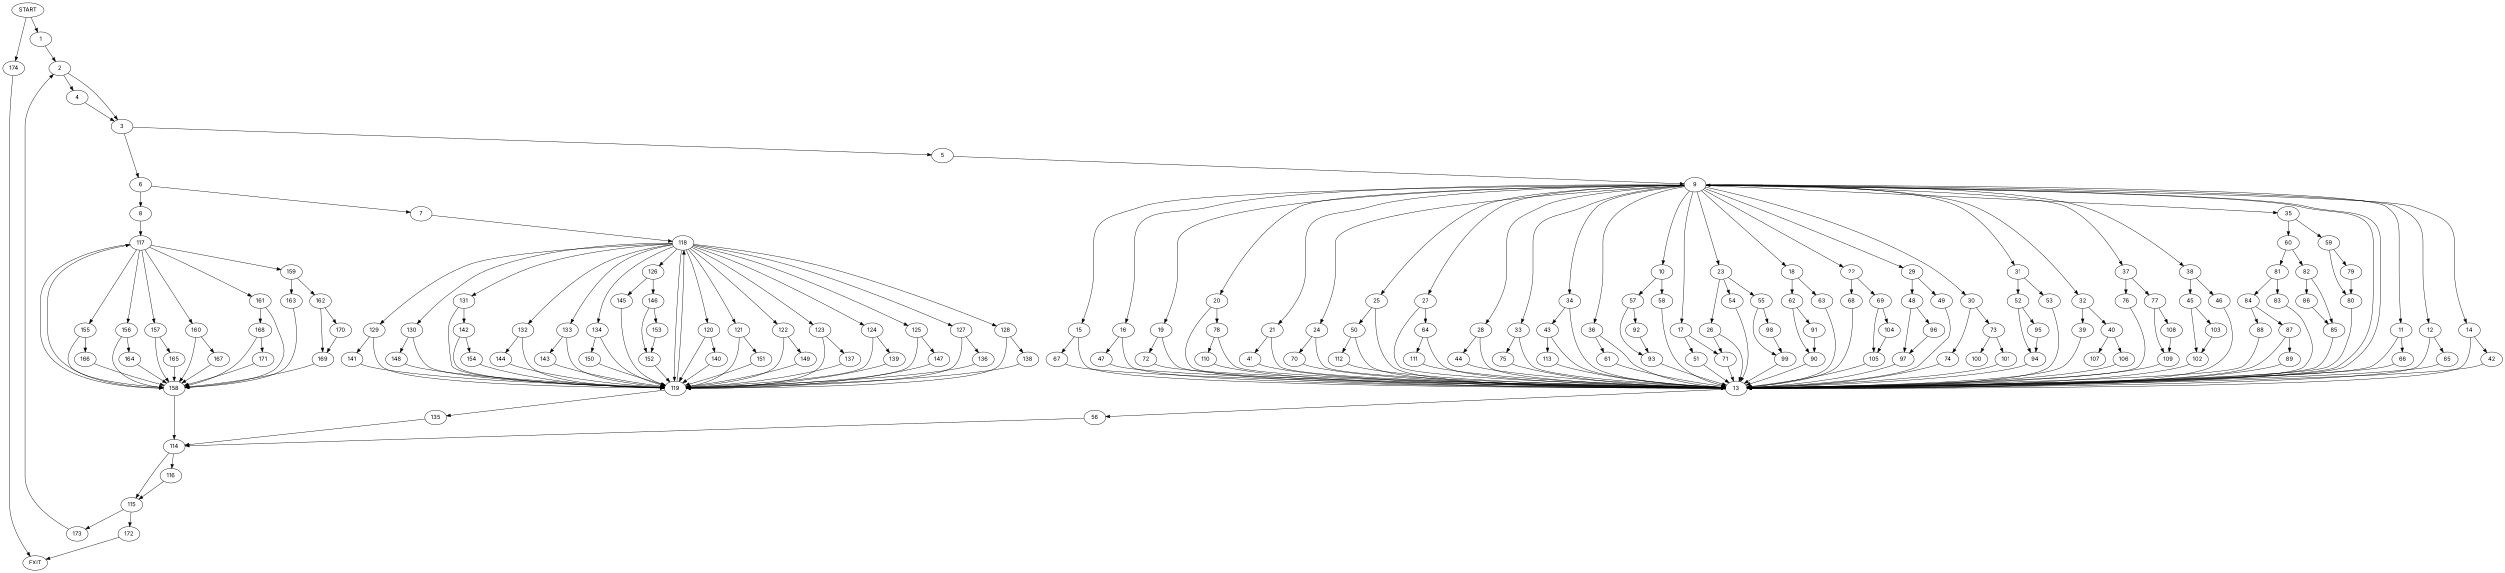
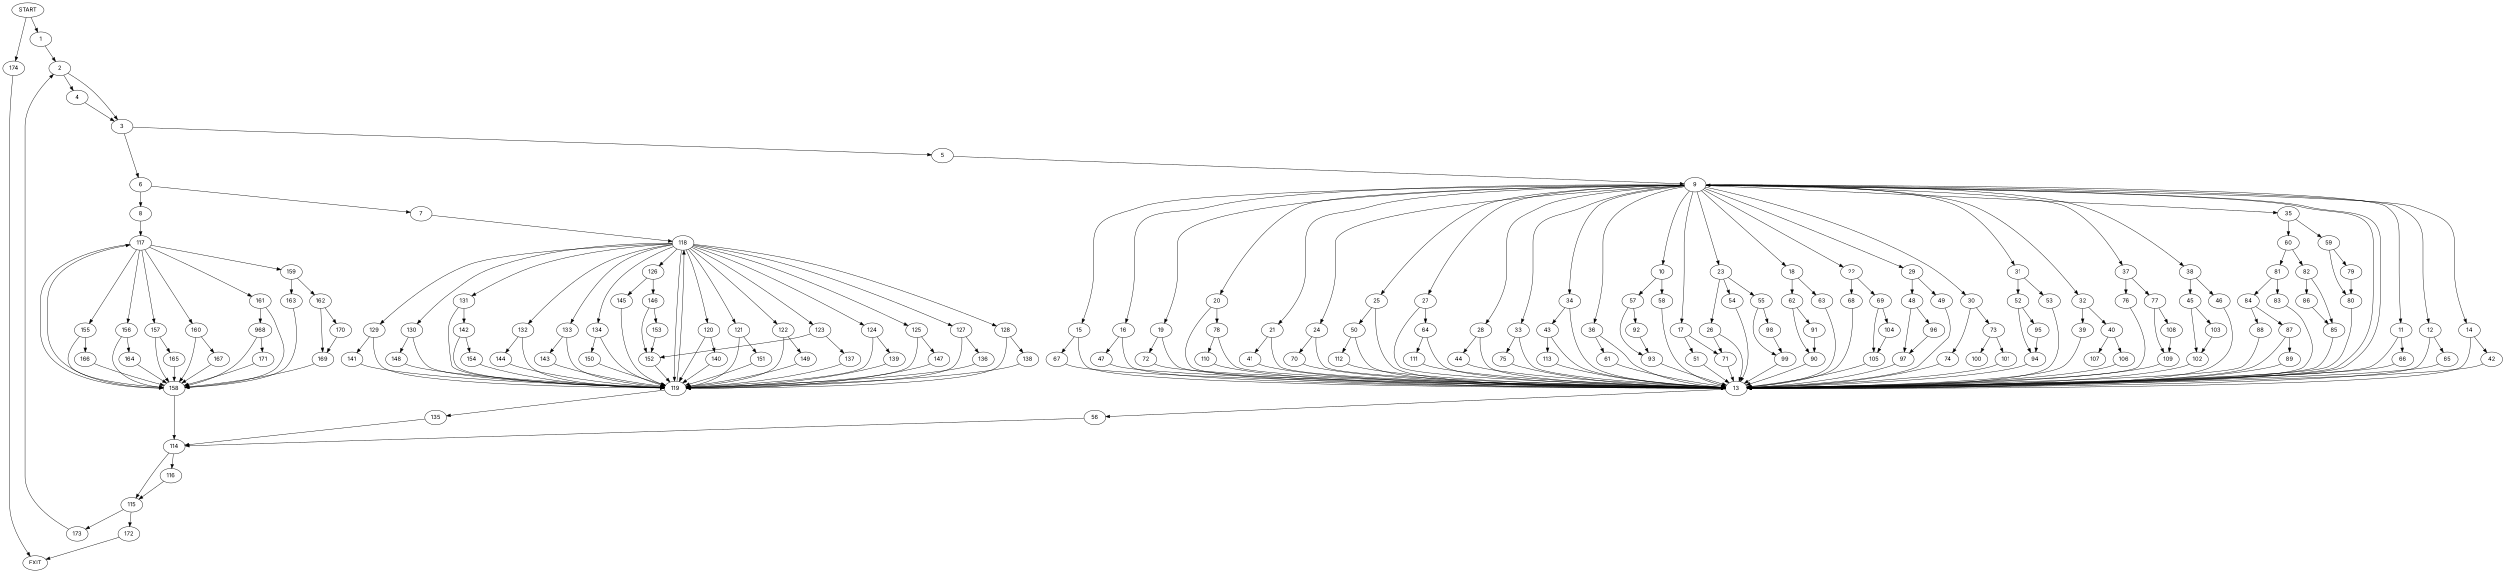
node "168": label "168" -> "968"
edge "123" -> "119": now "123" -> "152"
